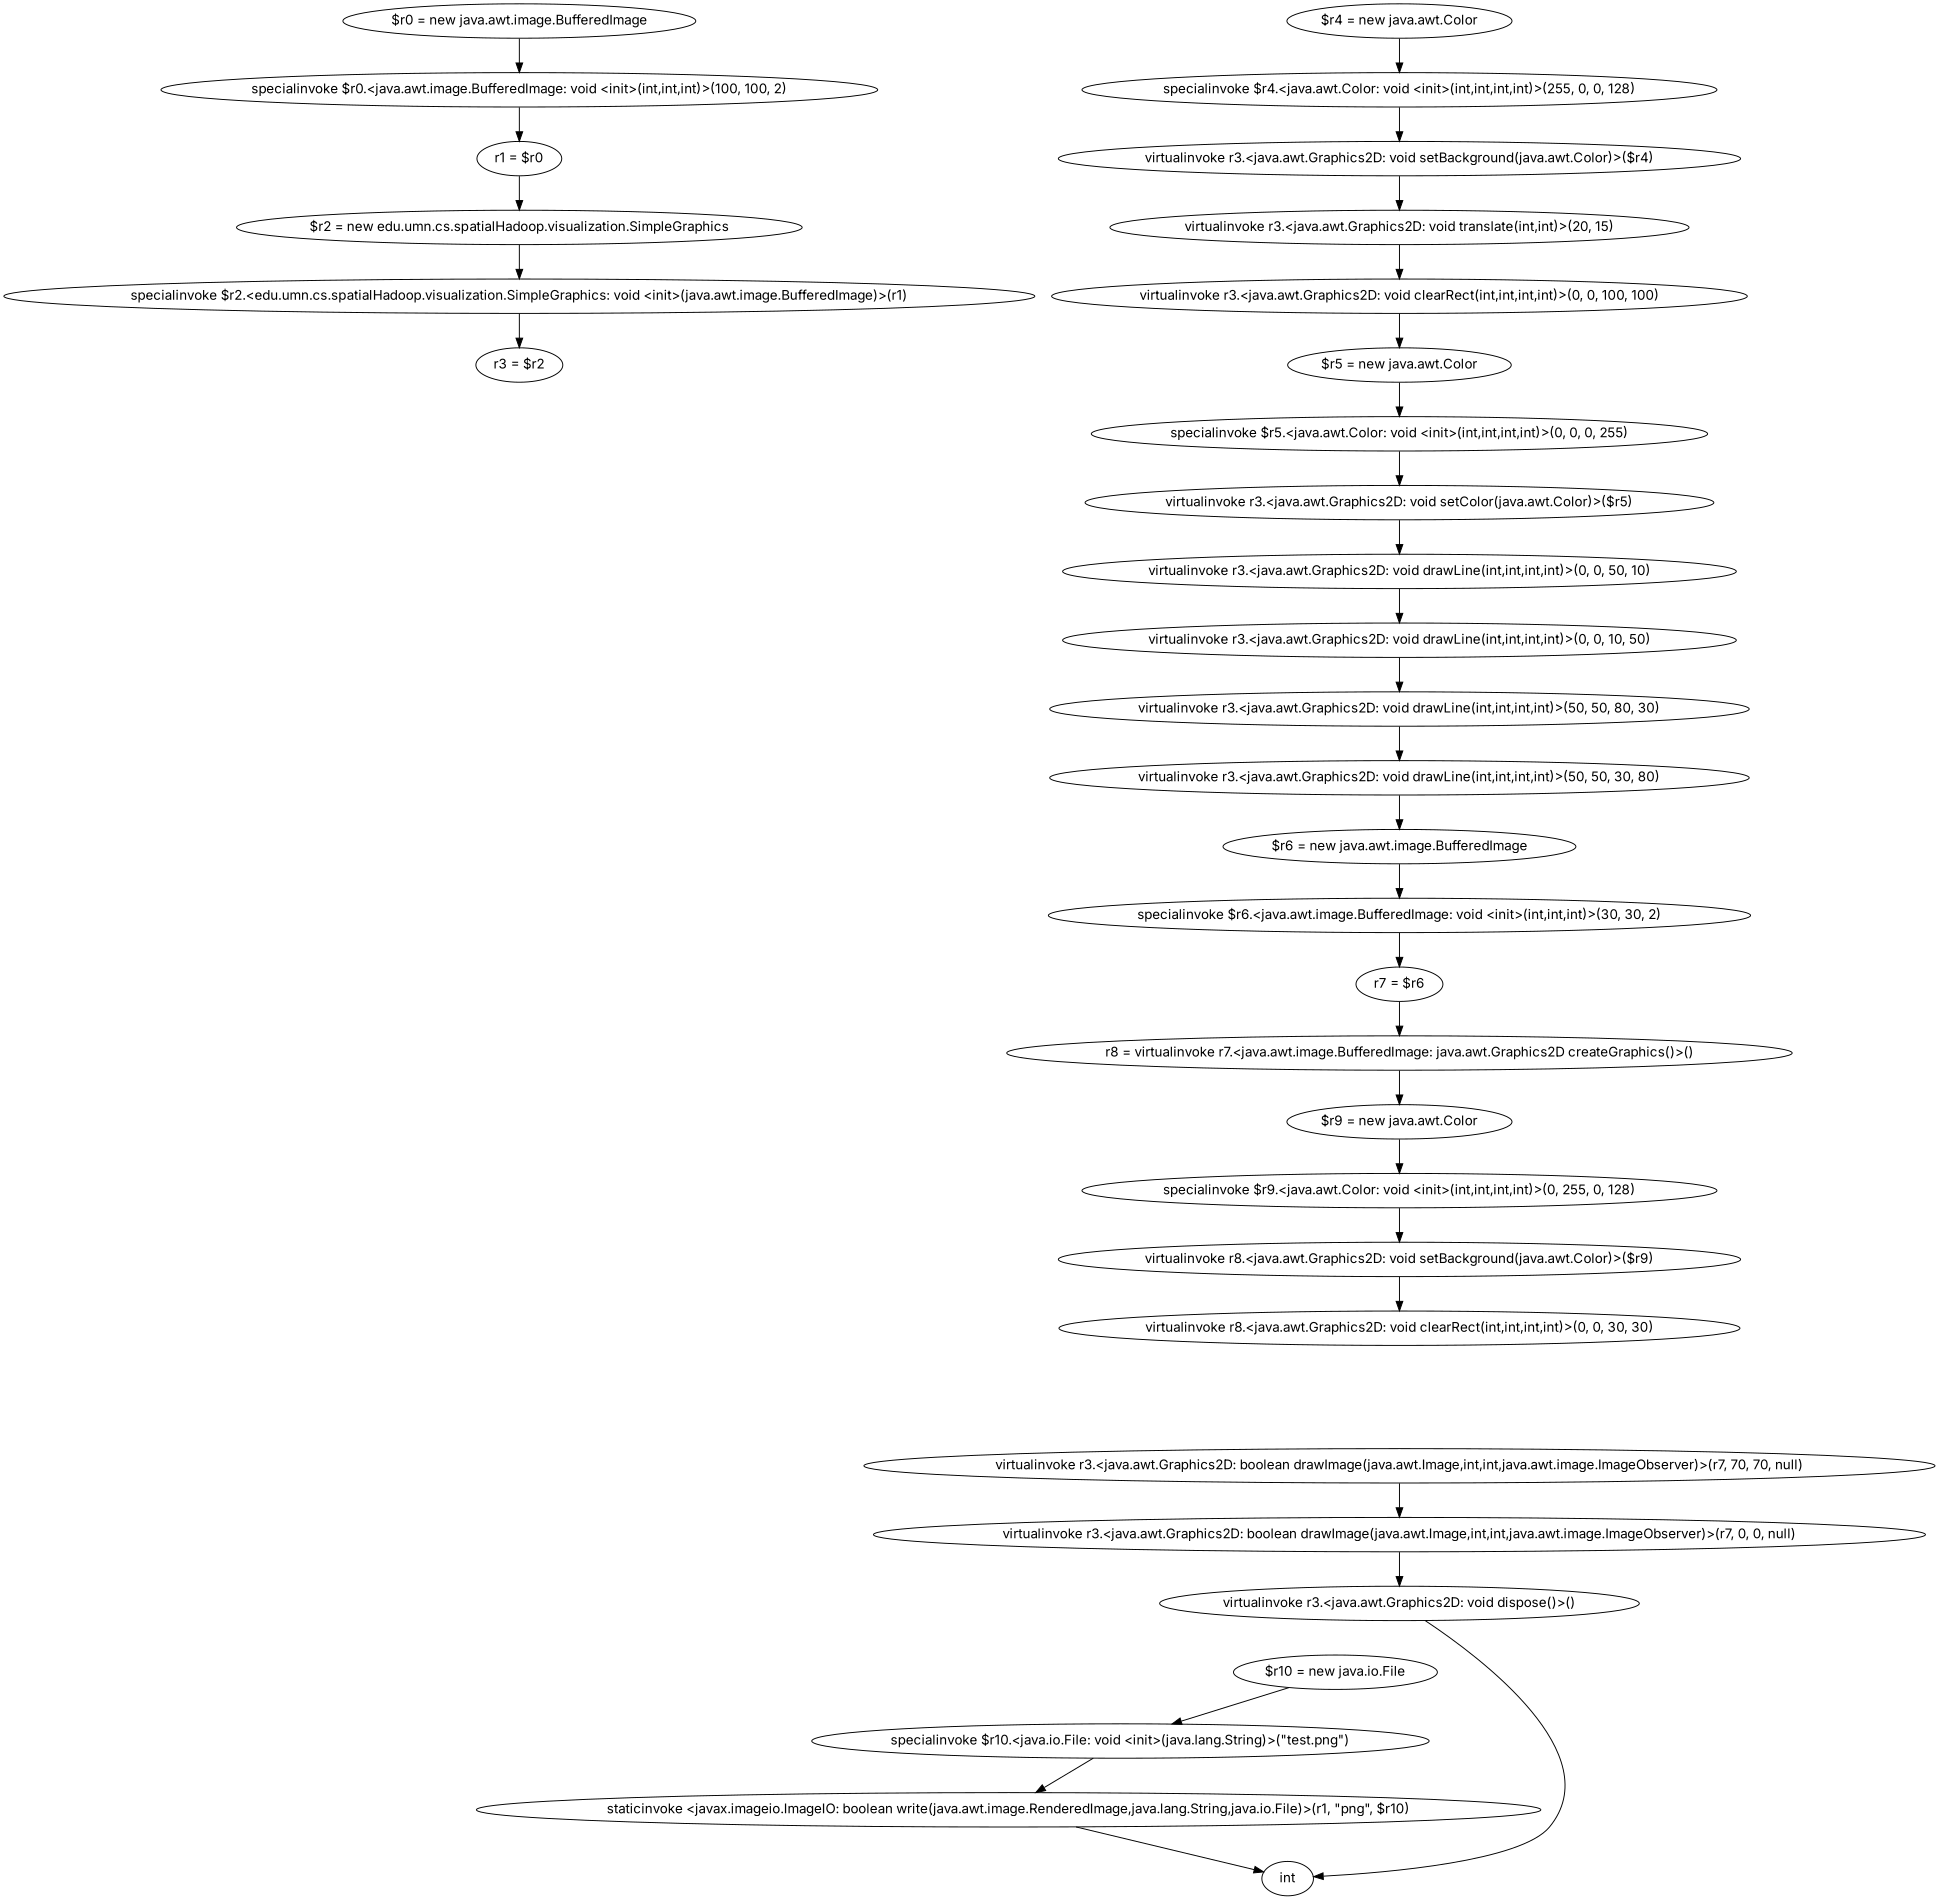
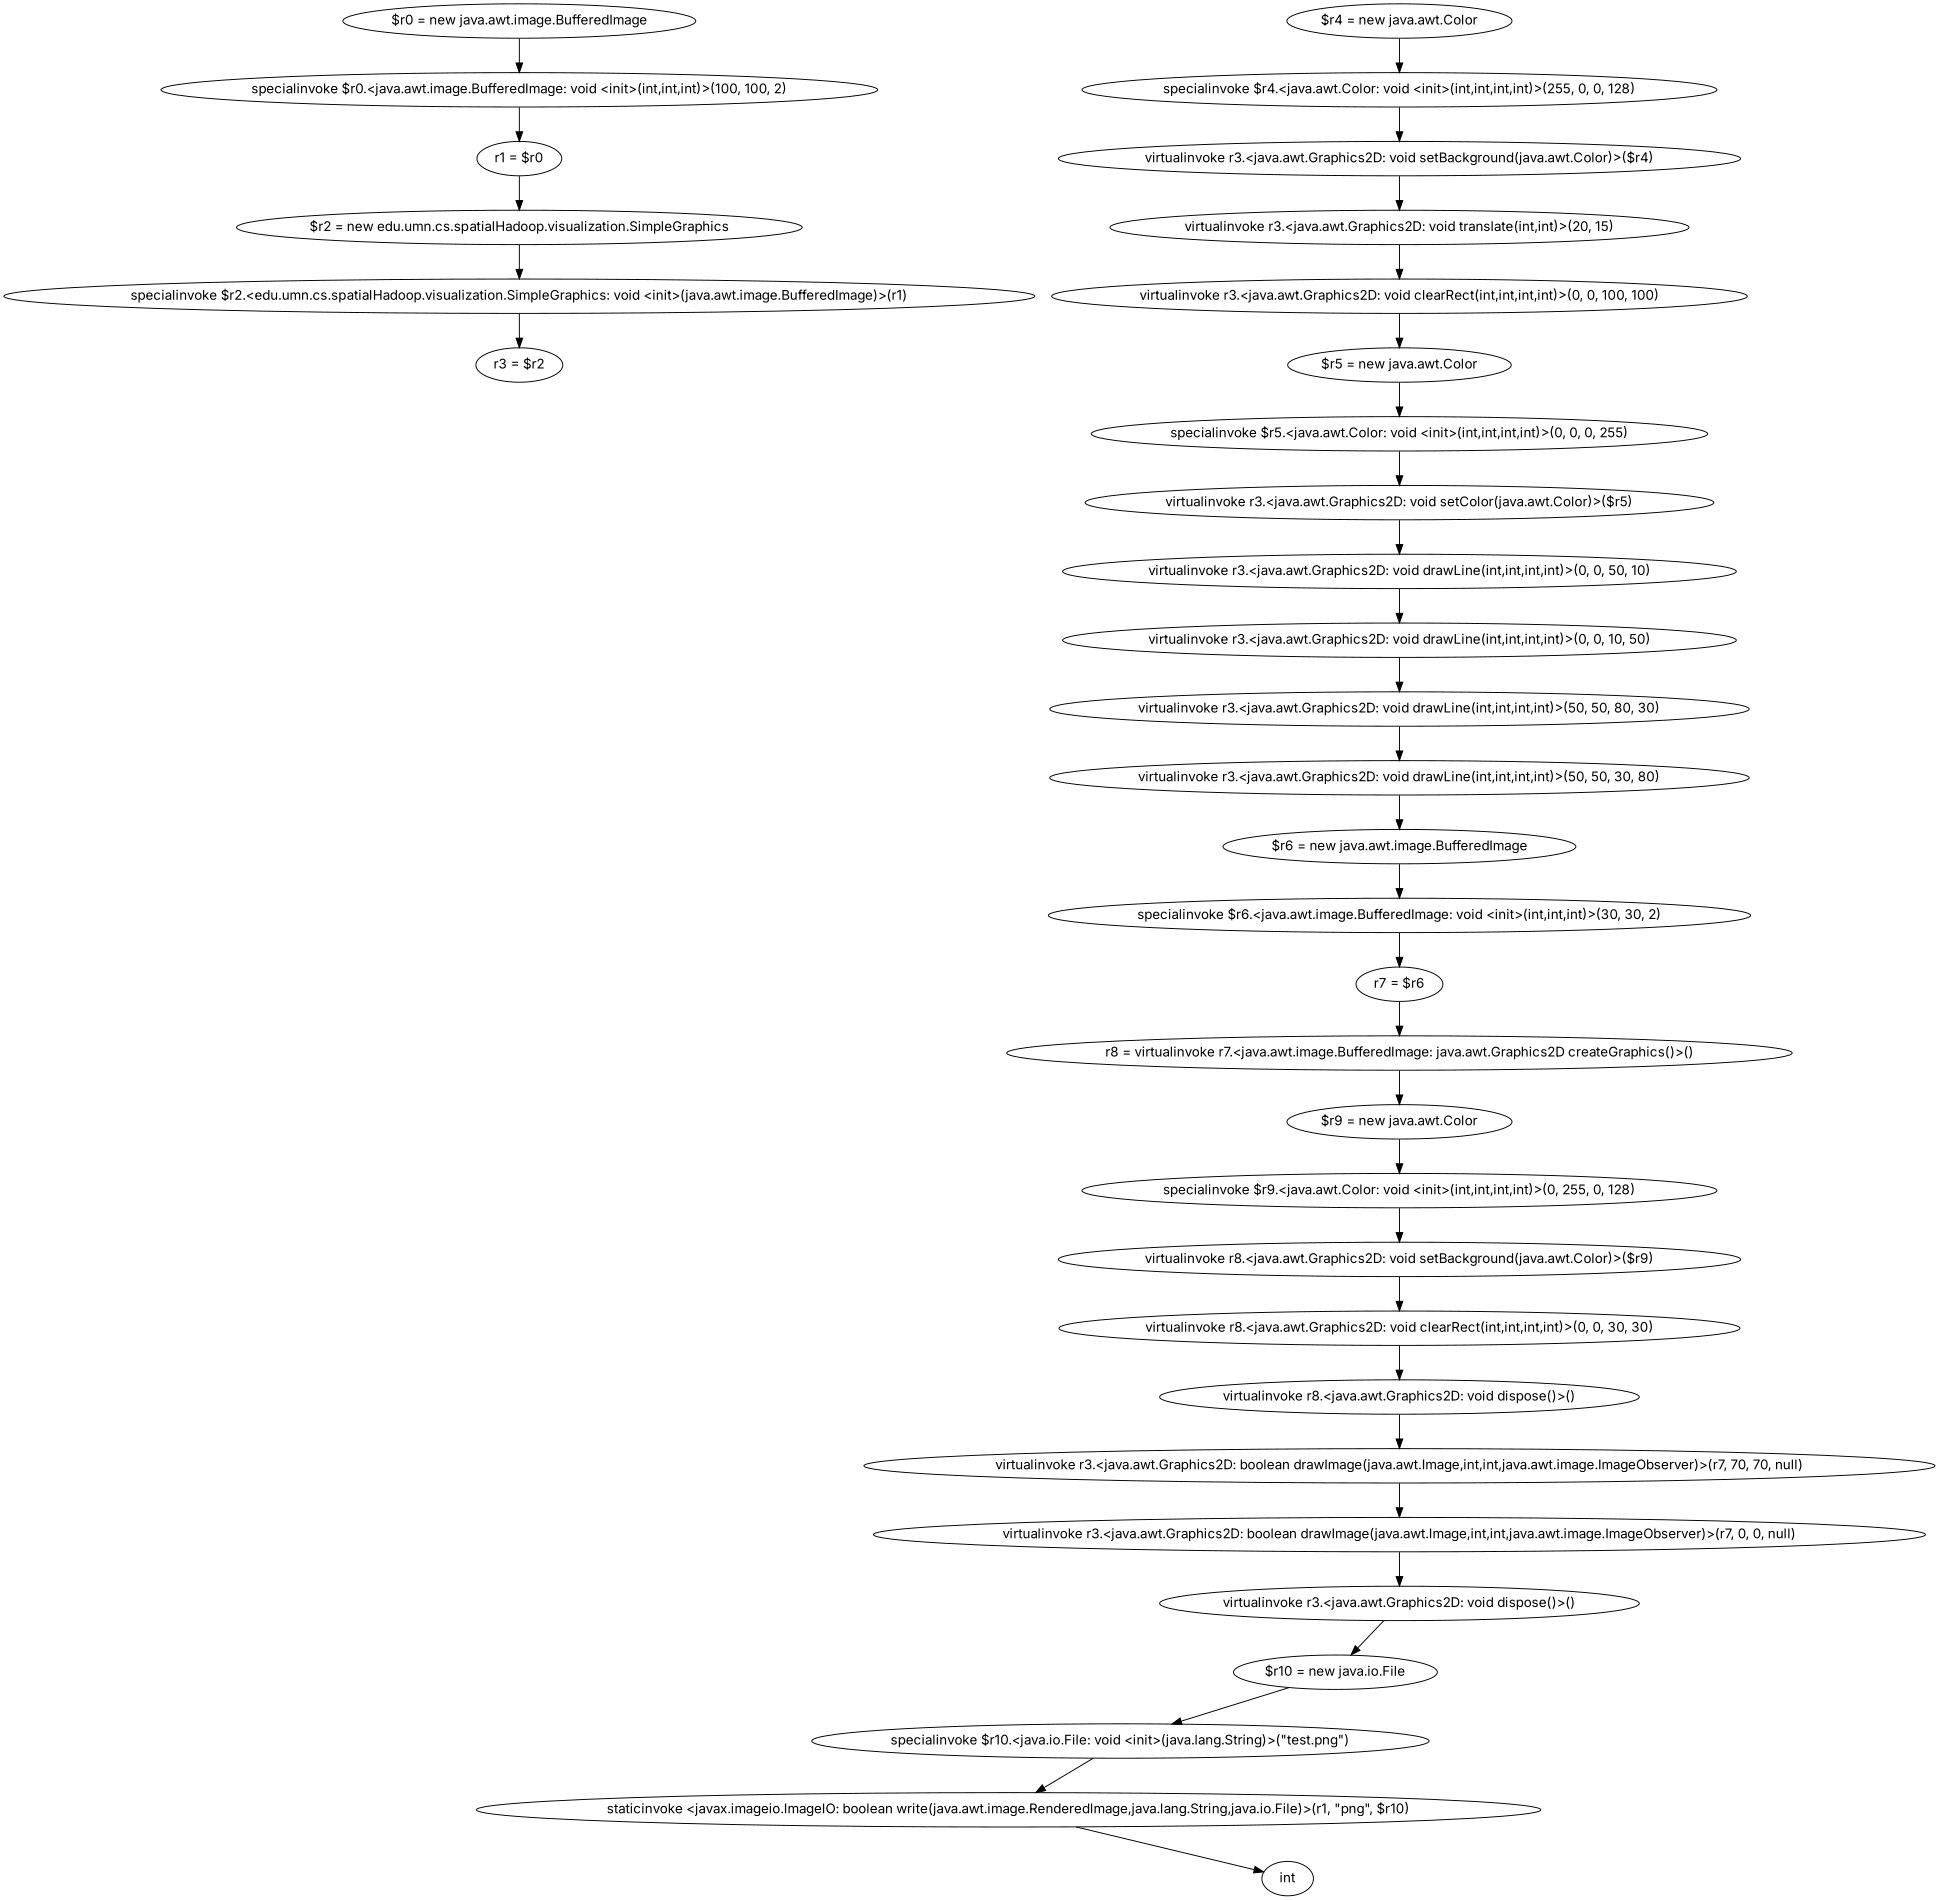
node "virtualinvoke r8.<java.awt.Graphics2D: void dispose()>()": added
edge "virtualinvoke r3.<java.awt.Graphics2D: void dispose()>()" -> "int": now "virtualinvoke r3.<java.awt.Graphics2D: void dispose()>()" -> "$r10 = new java.io.File"
